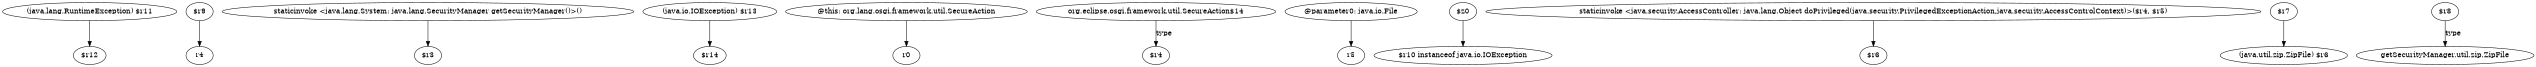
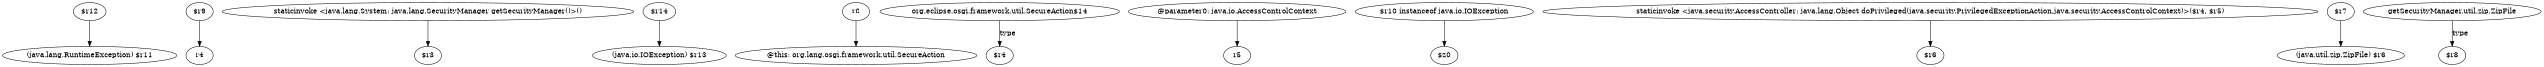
node "@parameter0: java.io.File": label "@parameter0: java.io.File" -> "@parameter0: java.io.AccessControlContext"
edge "(java.lang.RuntimeException) $r11" -> "$r12": reversed
edge "(java.io.IOException) $r13" -> "$r14": reversed
edge "@this: org.lang.osgi.framework.util.SecureAction" -> "r0": reversed
edge "$z0" -> "$r10 instanceof java.io.IOException": reversed
edge "$r8" -> "getSecurityManager.util.zip.ZipFile": reversed
